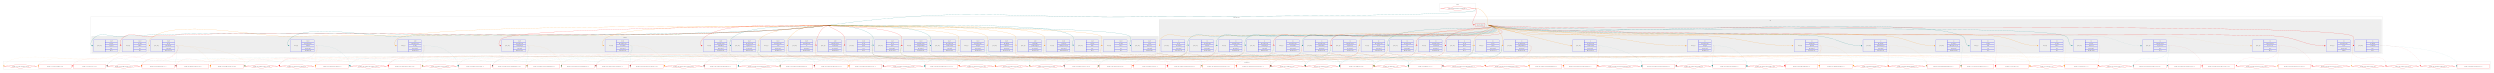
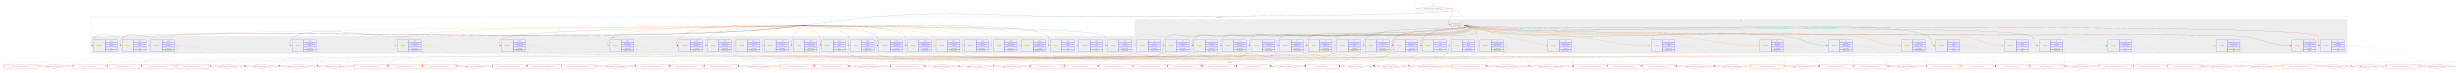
node "portage://kde-frameworks/kdbusaddons-6.7.0": removed
node "portage://x11-libs/libXi-1.8.1": shape diamond -> box
